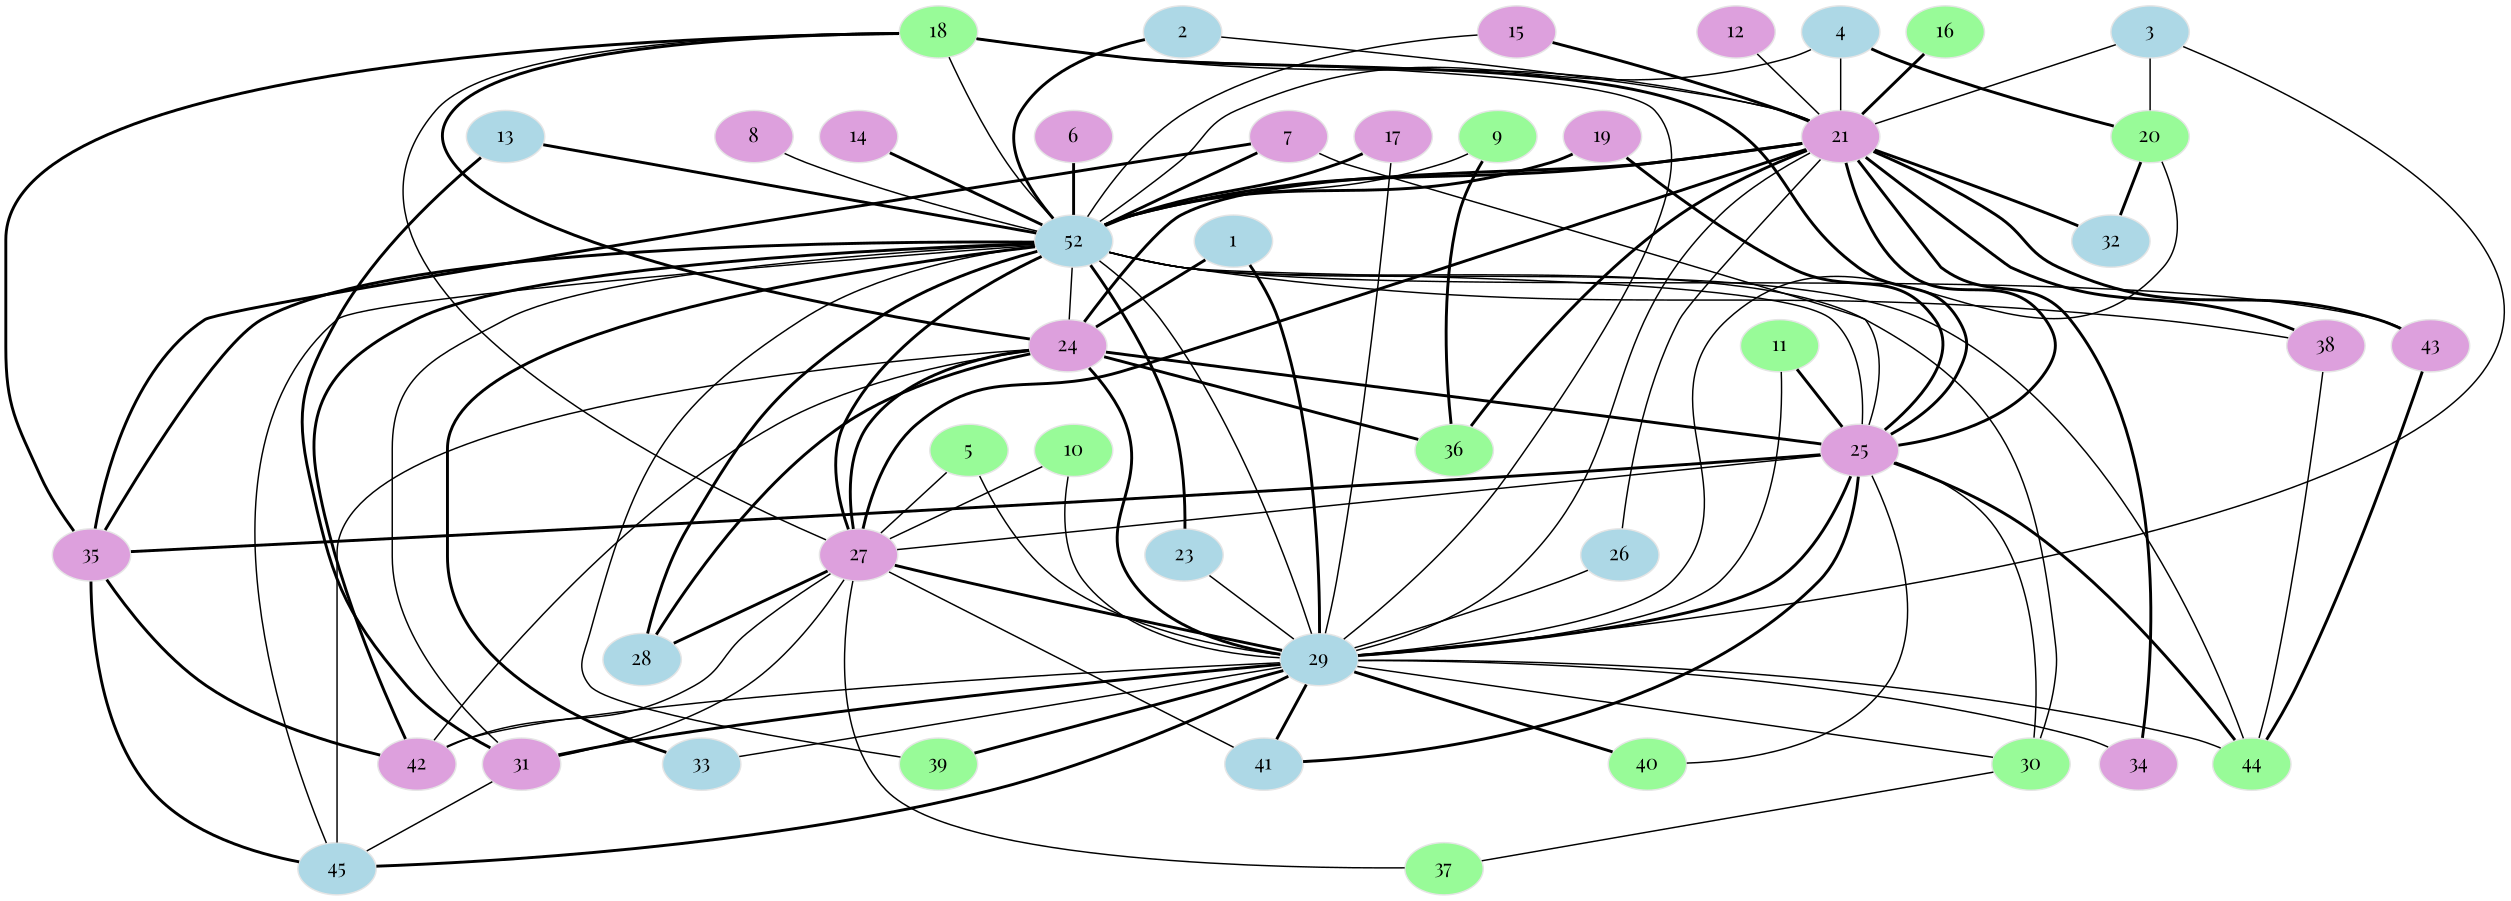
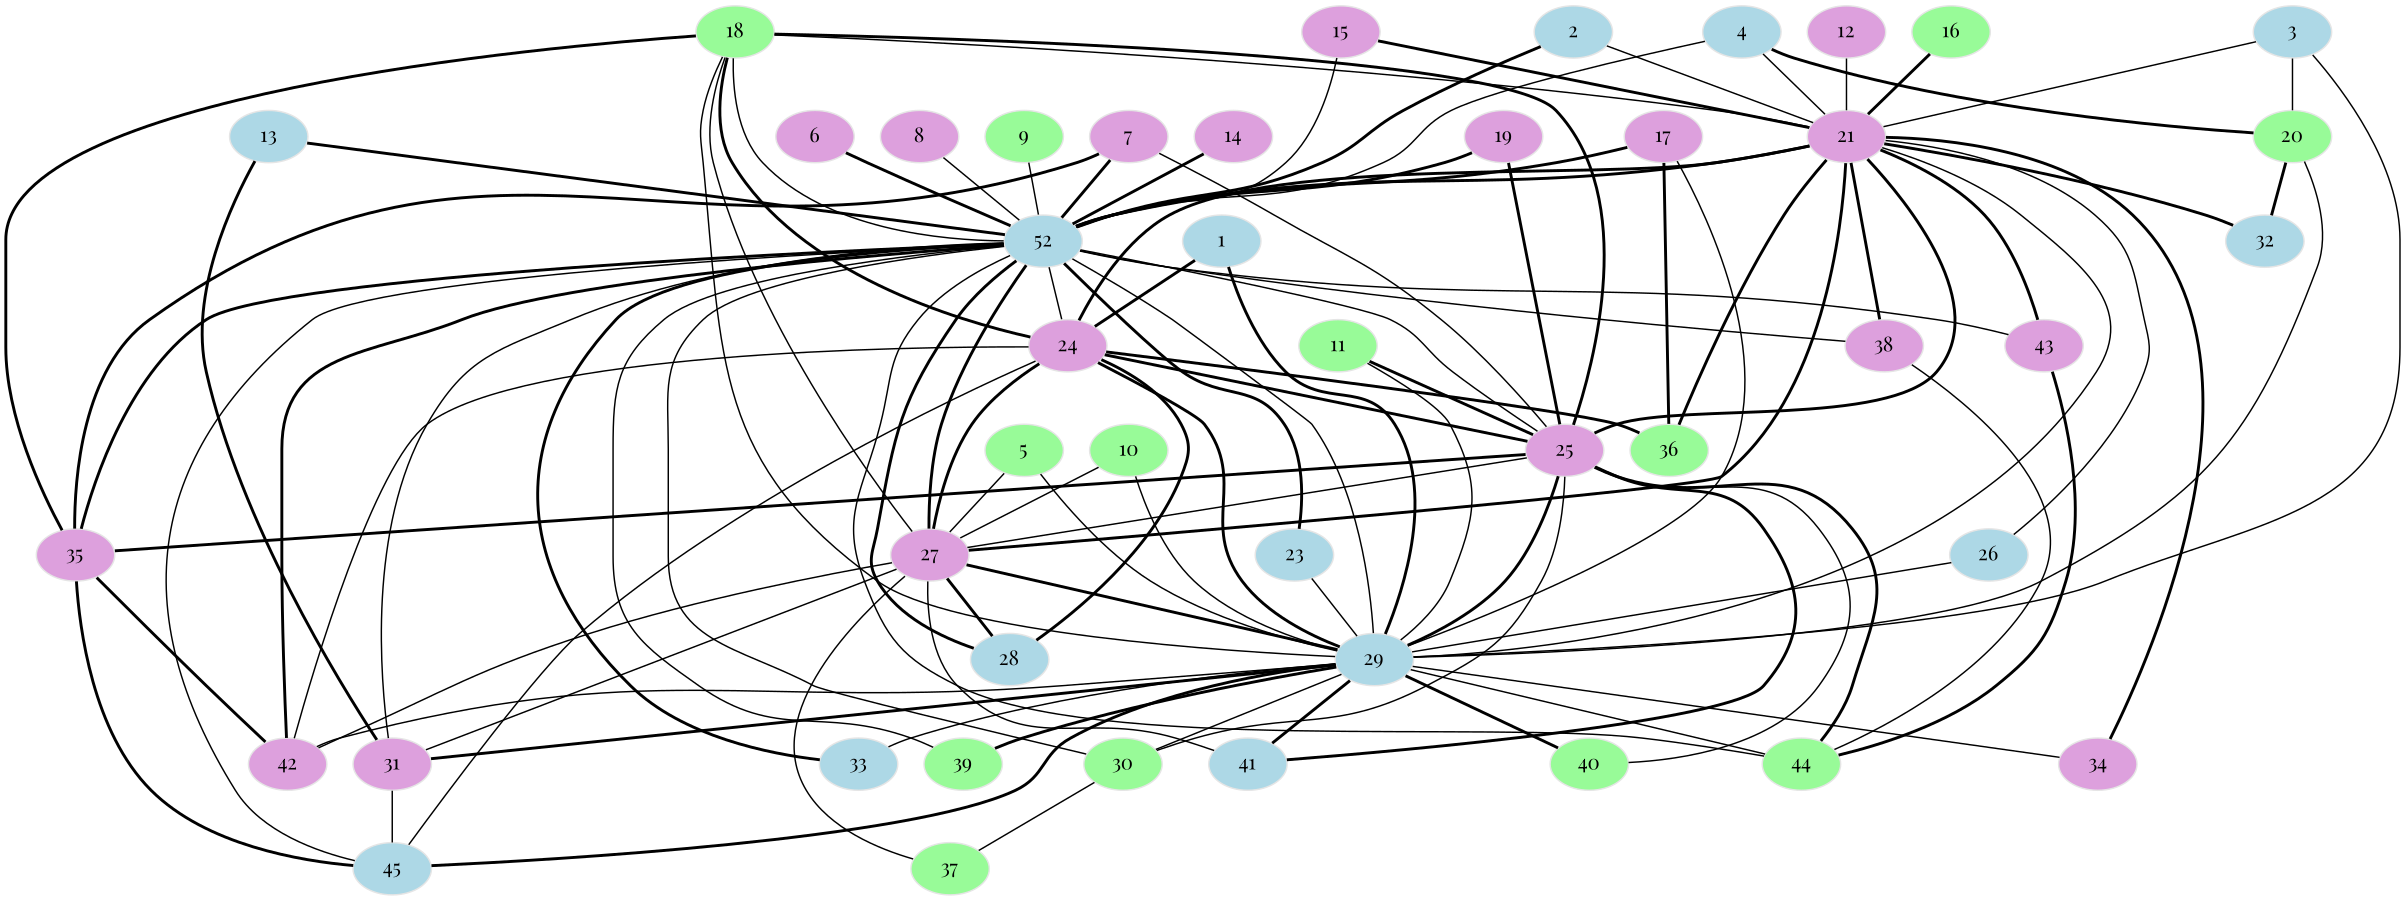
edge "9" -- "36": now "17" -- "36"
